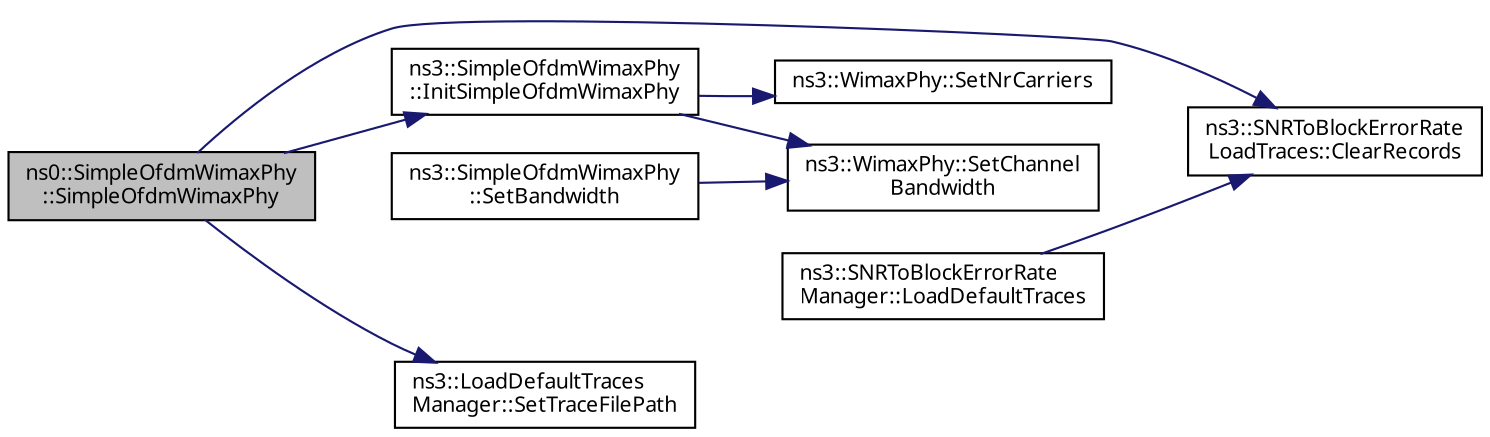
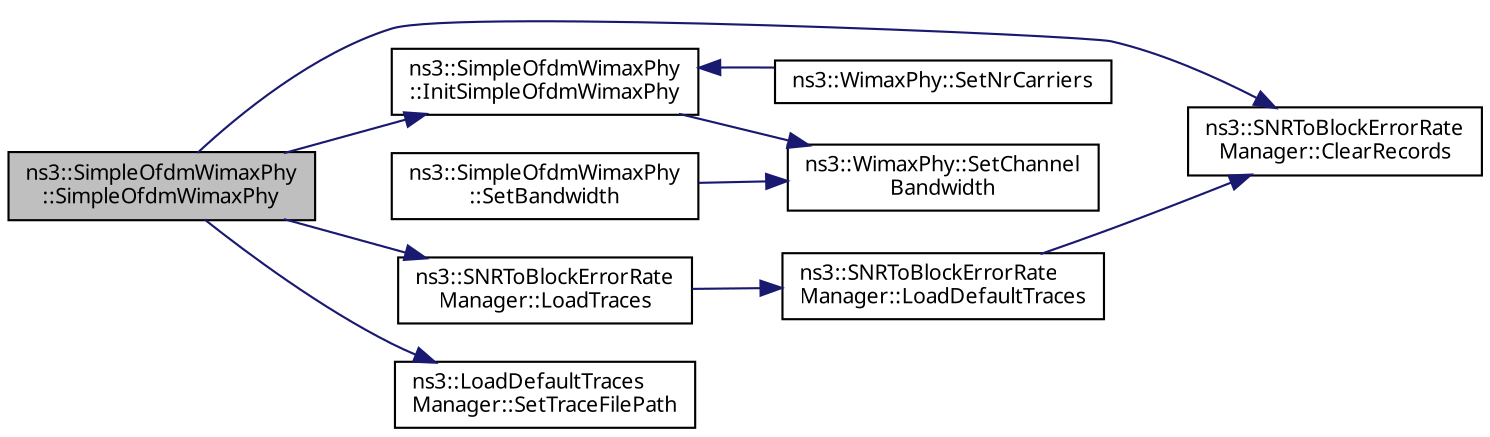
edge "ns3::SimpleOfdmWimaxPhy ::InitSimpleOfdmWimaxPhy" -> "ns3::WimaxPhy::SetNrCarriers": reversed
node "ns3::SNRToBlockErrorRate LoadTraces::ClearRecords": label "ns3::SNRToBlockErrorRate LoadTraces::ClearRecords" -> "ns3::SNRToBlockErrorRate Manager::ClearRecords"
node "ns0::SimpleOfdmWimaxPhy ::SimpleOfdmWimaxPhy": label "ns0::SimpleOfdmWimaxPhy ::SimpleOfdmWimaxPhy" -> "ns3::SimpleOfdmWimaxPhy ::SimpleOfdmWimaxPhy"
node "ns3::SNRToBlockErrorRate Manager::LoadTraces": added
